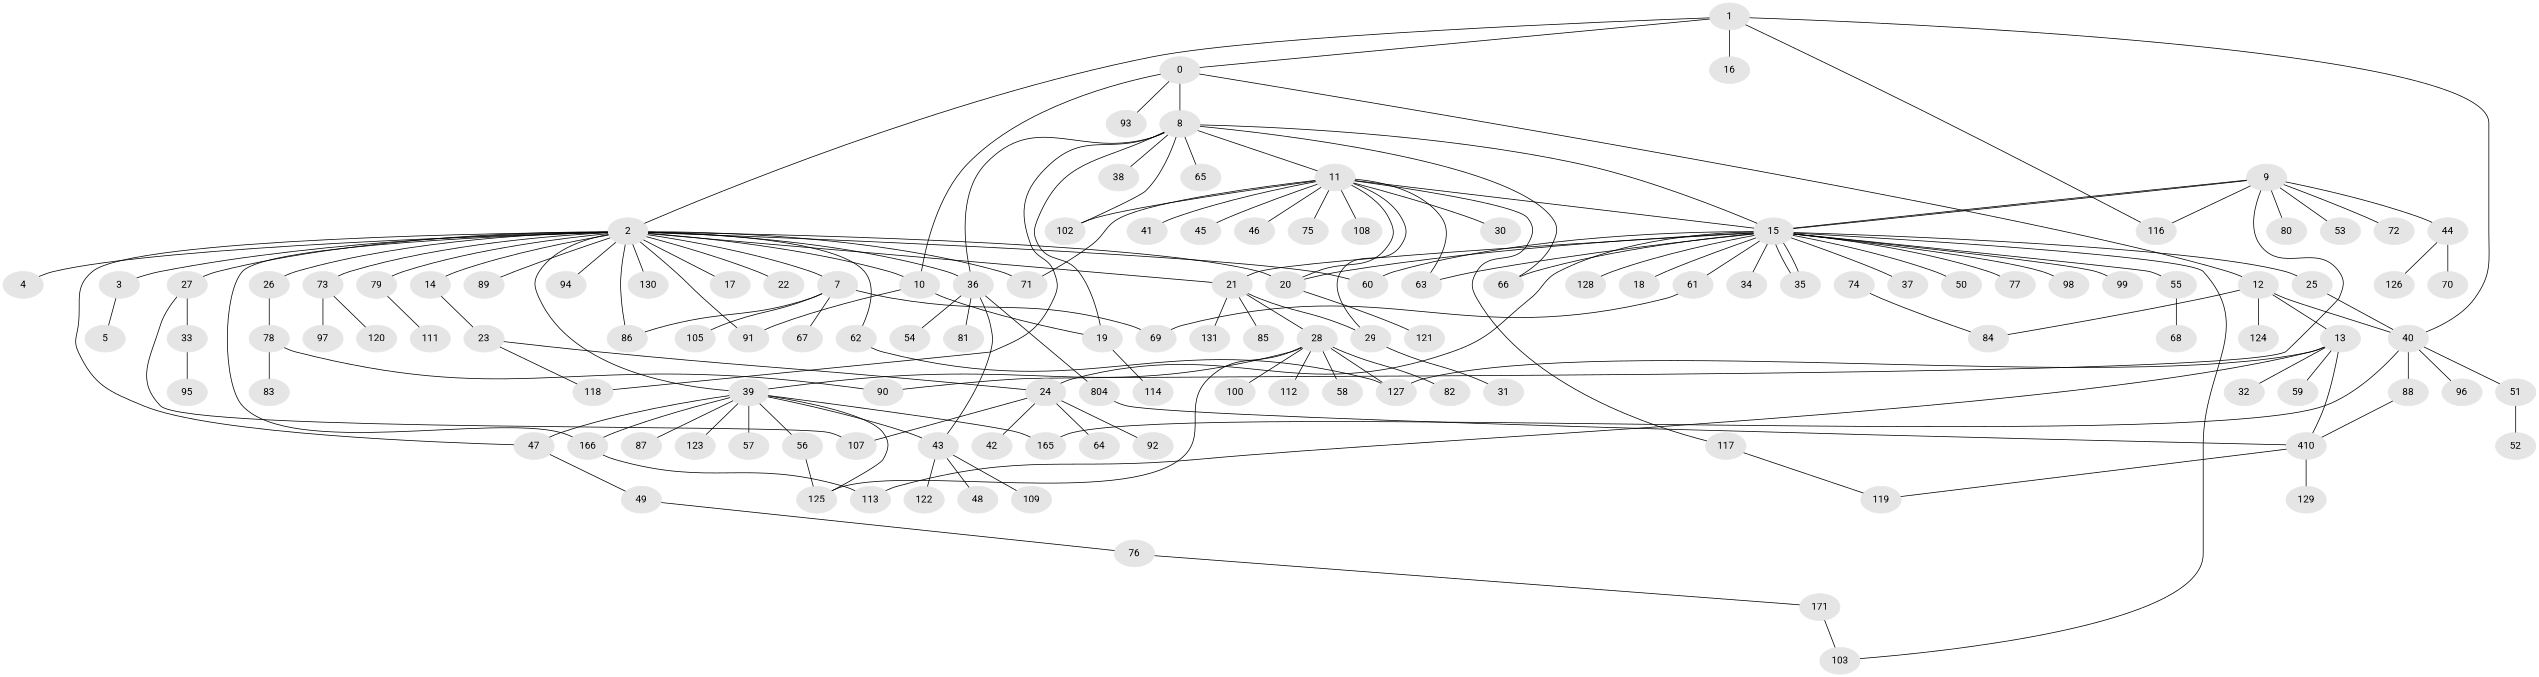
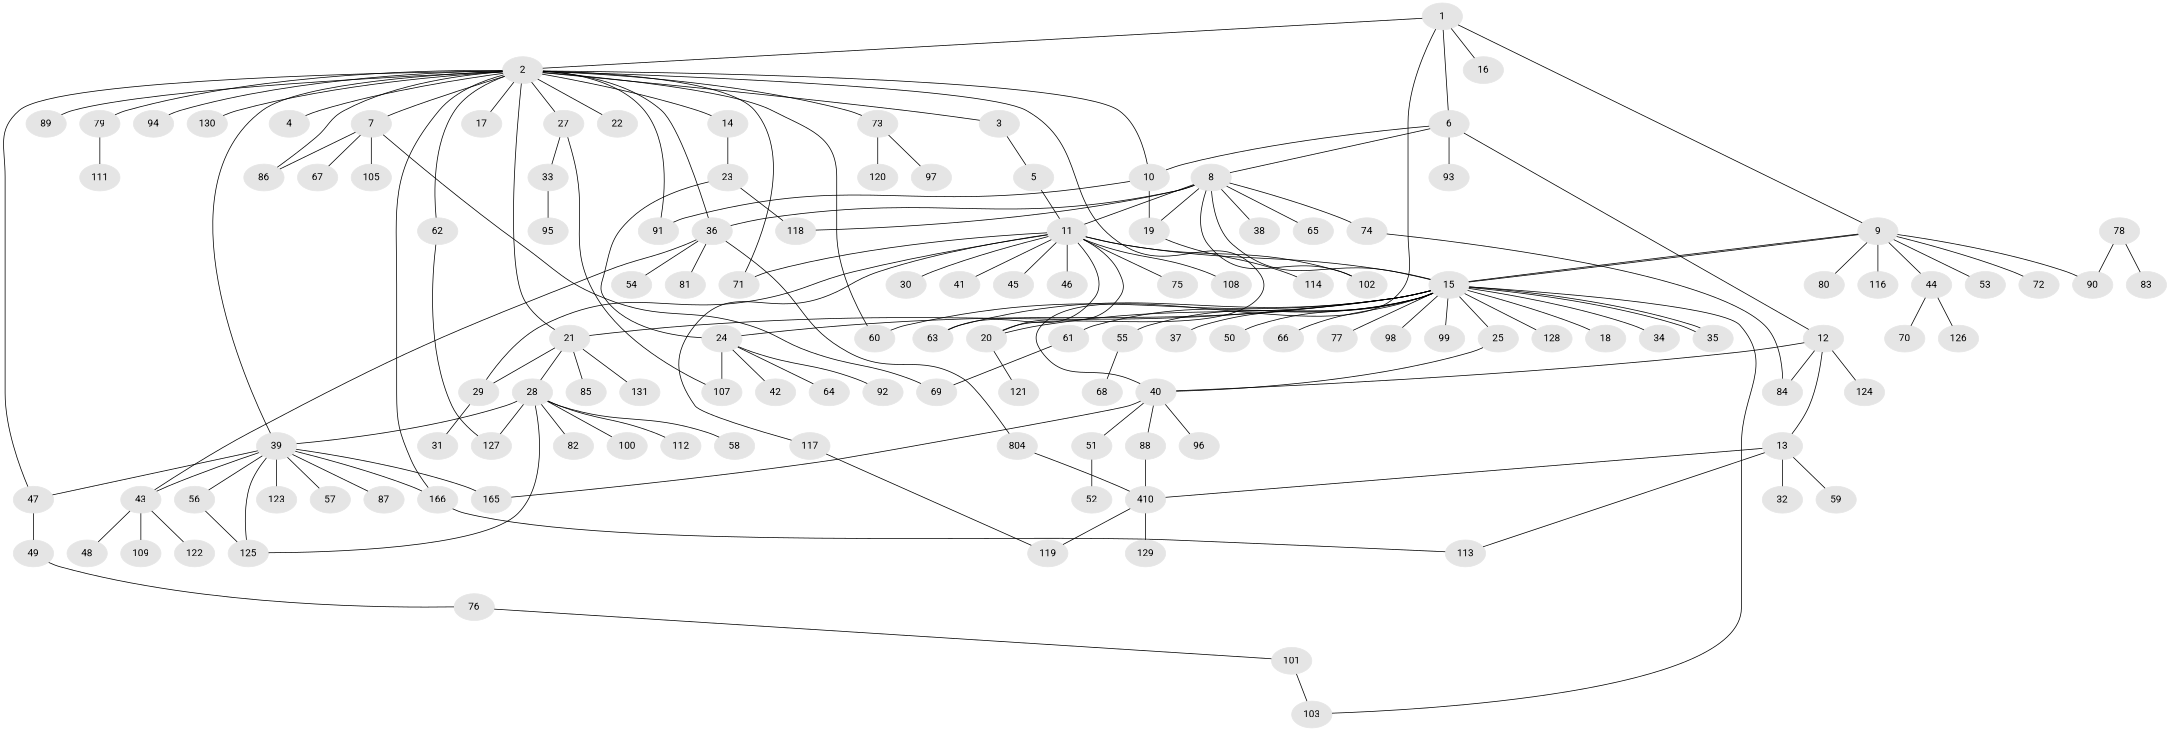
node "0": label "0" -> "6"
edge "1" -- "116": now "1" -- "9"
edge "8" -- "66": now "8" -- "74"
edge "5" -- "11": added
node "26": removed
edge "13" -- "127": removed
node "171": label "171" -> "101"
